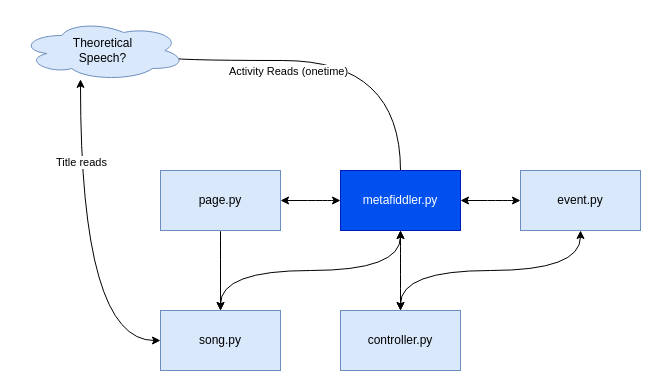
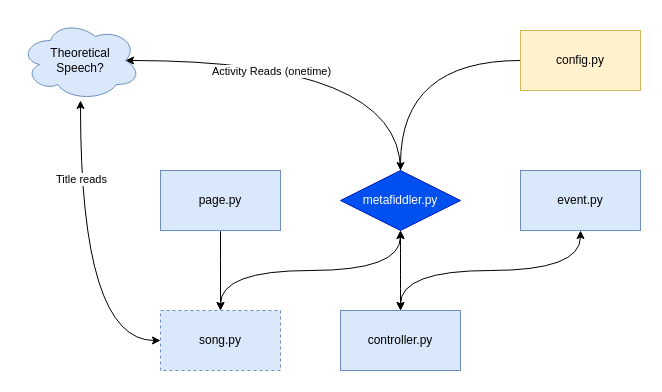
node "Theoretical Speech?": size 165x60 -> 120x80
node "config.py": added
edge "config.py" -> "metafiddler.py": added
edge "page.py" -- "metafiddler.py": removed
node "metafiddler.py": shape rectangle -> diamond
edge "metafiddler.py" -- "event.py": removed
node "song.py": style solid -> dashed
